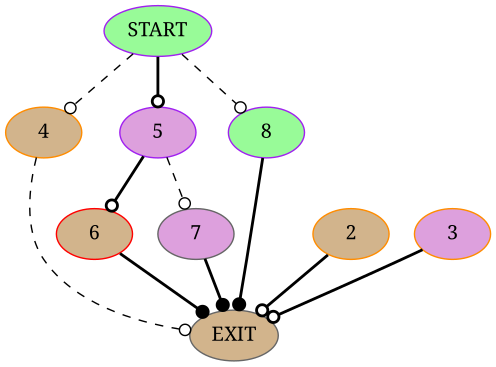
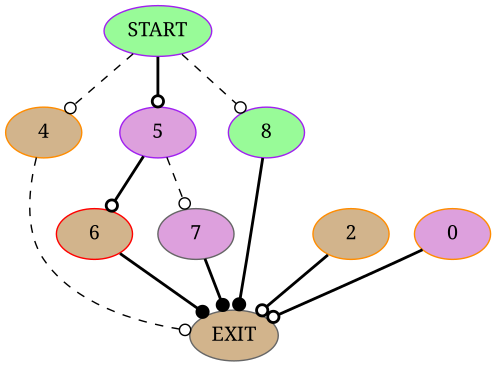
node "3": label "3" -> "0"
